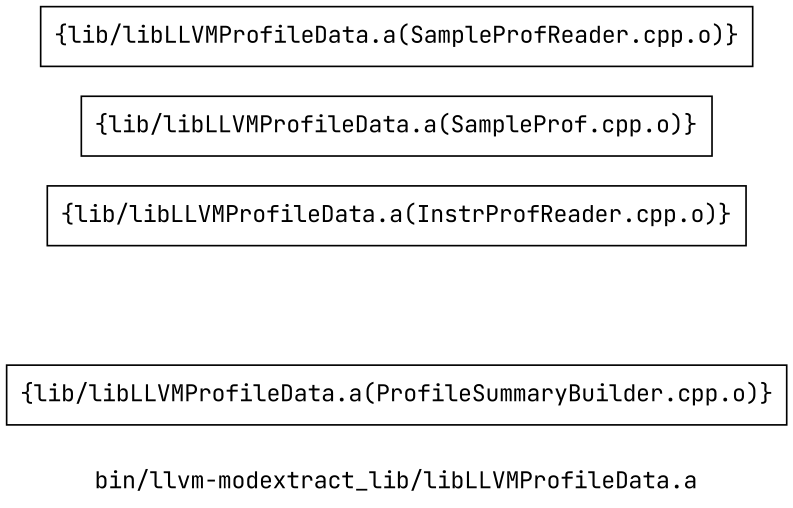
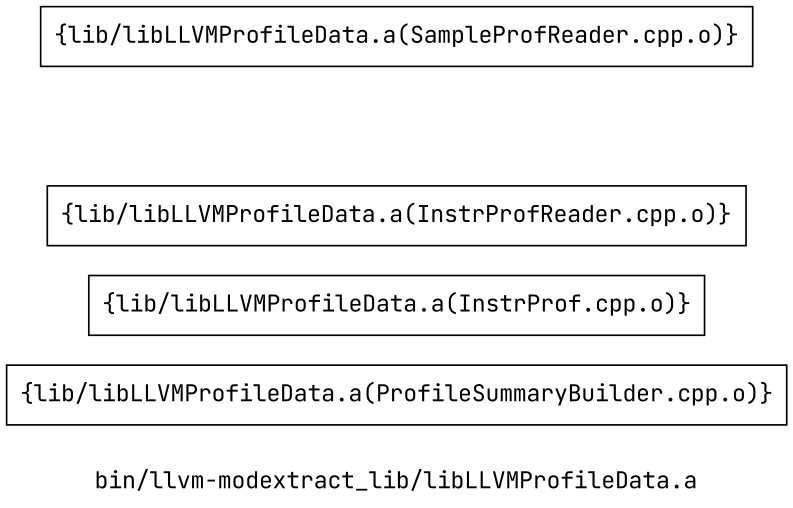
node "{lib/libLLVMProfileData.a(SampleProf.cpp.o)}": removed
node "{lib/libLLVMProfileData.a(InstrProf.cpp.o)}": added
